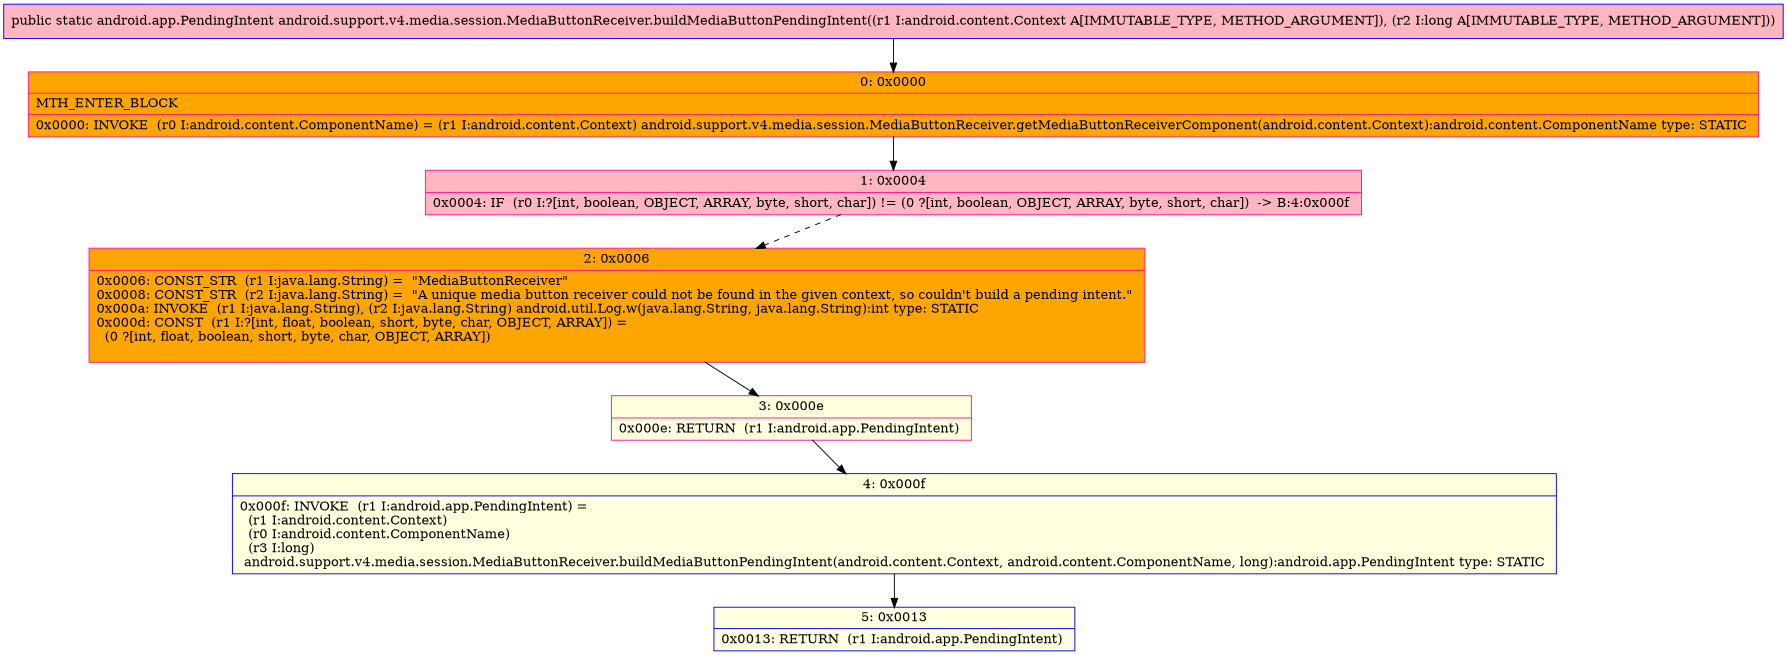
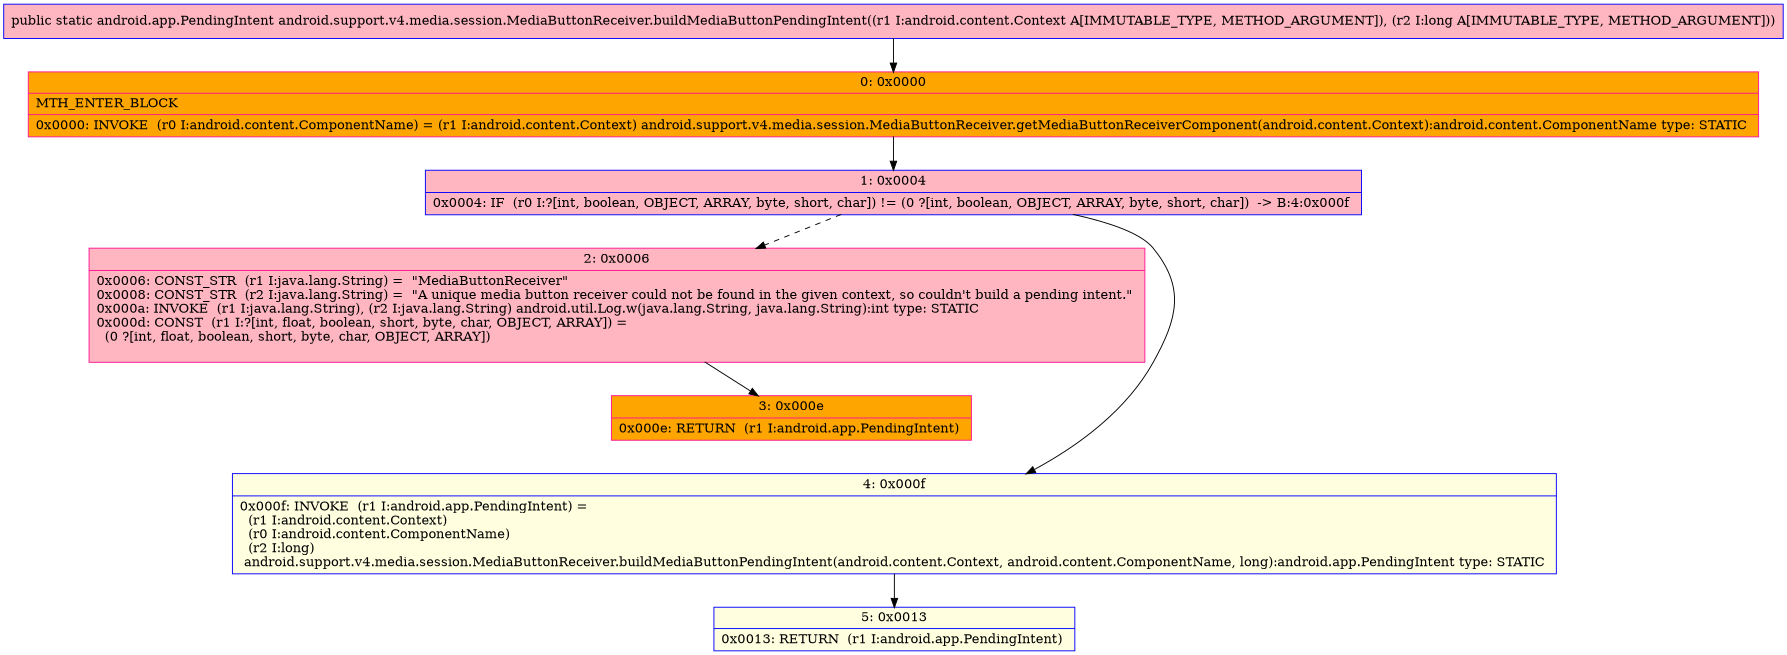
node "1: 0x0004": color deeppink -> blue
node "2: 0x0006": fillcolor orange -> lightpink
node "3: 0x000e": fillcolor lightyellow -> orange
edge "3: 0x000e" -> "4: 0x000f": now "1: 0x0004" -> "4: 0x000f"
node "4: 0x000f": text "(r3 I:long)" -> "(r2 I:long)"
